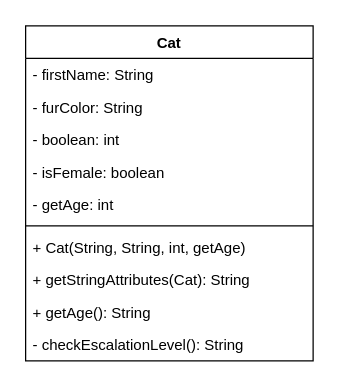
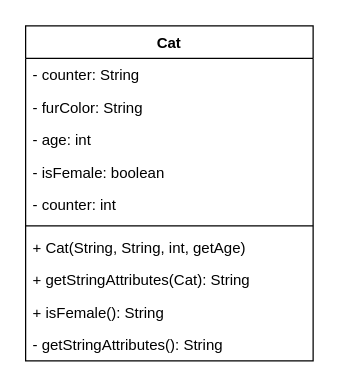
node "- firstName: String": label "- firstName: String" -> "- counter: String"
node "- boolean: int": label "- boolean: int" -> "- age: int"
node "- getAge: int": label "- getAge: int" -> "- counter: int"
node "+ getAge(): String": label "+ getAge(): String" -> "+ isFemale(): String"
node "- checkEscalationLevel(): String": label "- checkEscalationLevel(): String" -> "- getStringAttributes(): String"
